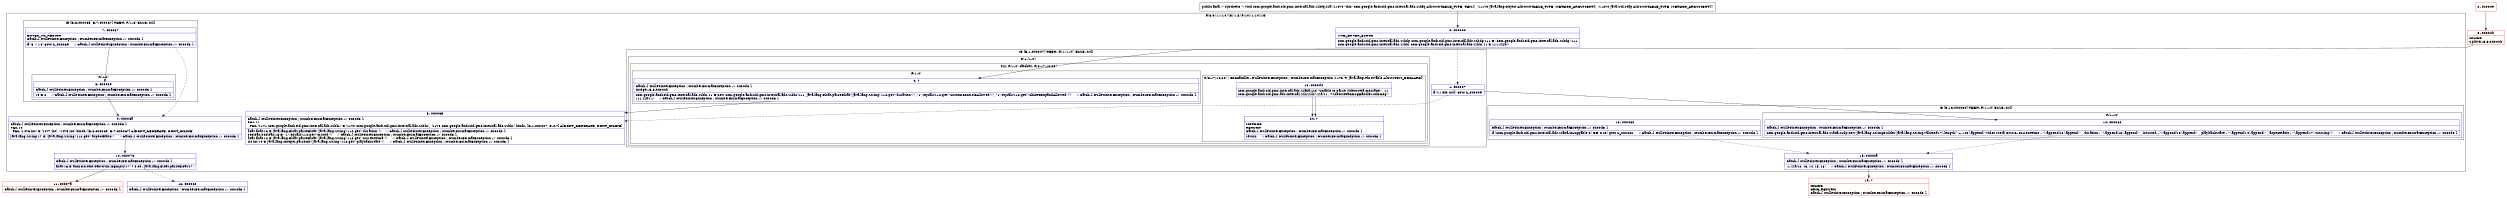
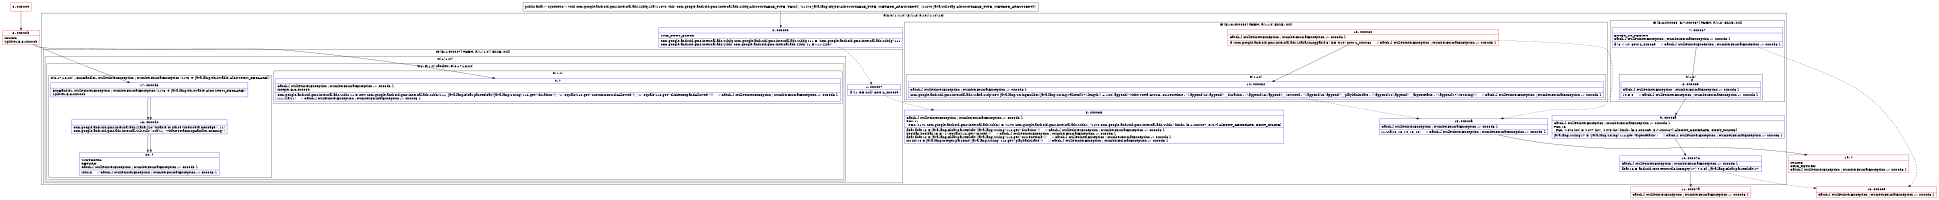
node "0: 0x0000": text "MTH_ENTER_BLOCK" -> "MTH_DONT_BLOCK"
edge "7: 0x0067" -> "9: 0x006a": now "7: 0x0067" -> "16: 0x00ce"
node "17: 0x00d3": added
edge "1: 0x0007" -> "14: 0x0082": now "13: 0x0080" -> "14: 0x0082"
edge "4: ?" -> "5: 0x0035": removed
node "20: ?": text "METHOD" -> "SYNTHETIC"
node "9: 0x006a": text "PHI: r4" -> "PHI: r6"
node "13: 0x0080": color blue -> red
node "16: 0x00ce": color blue -> red
